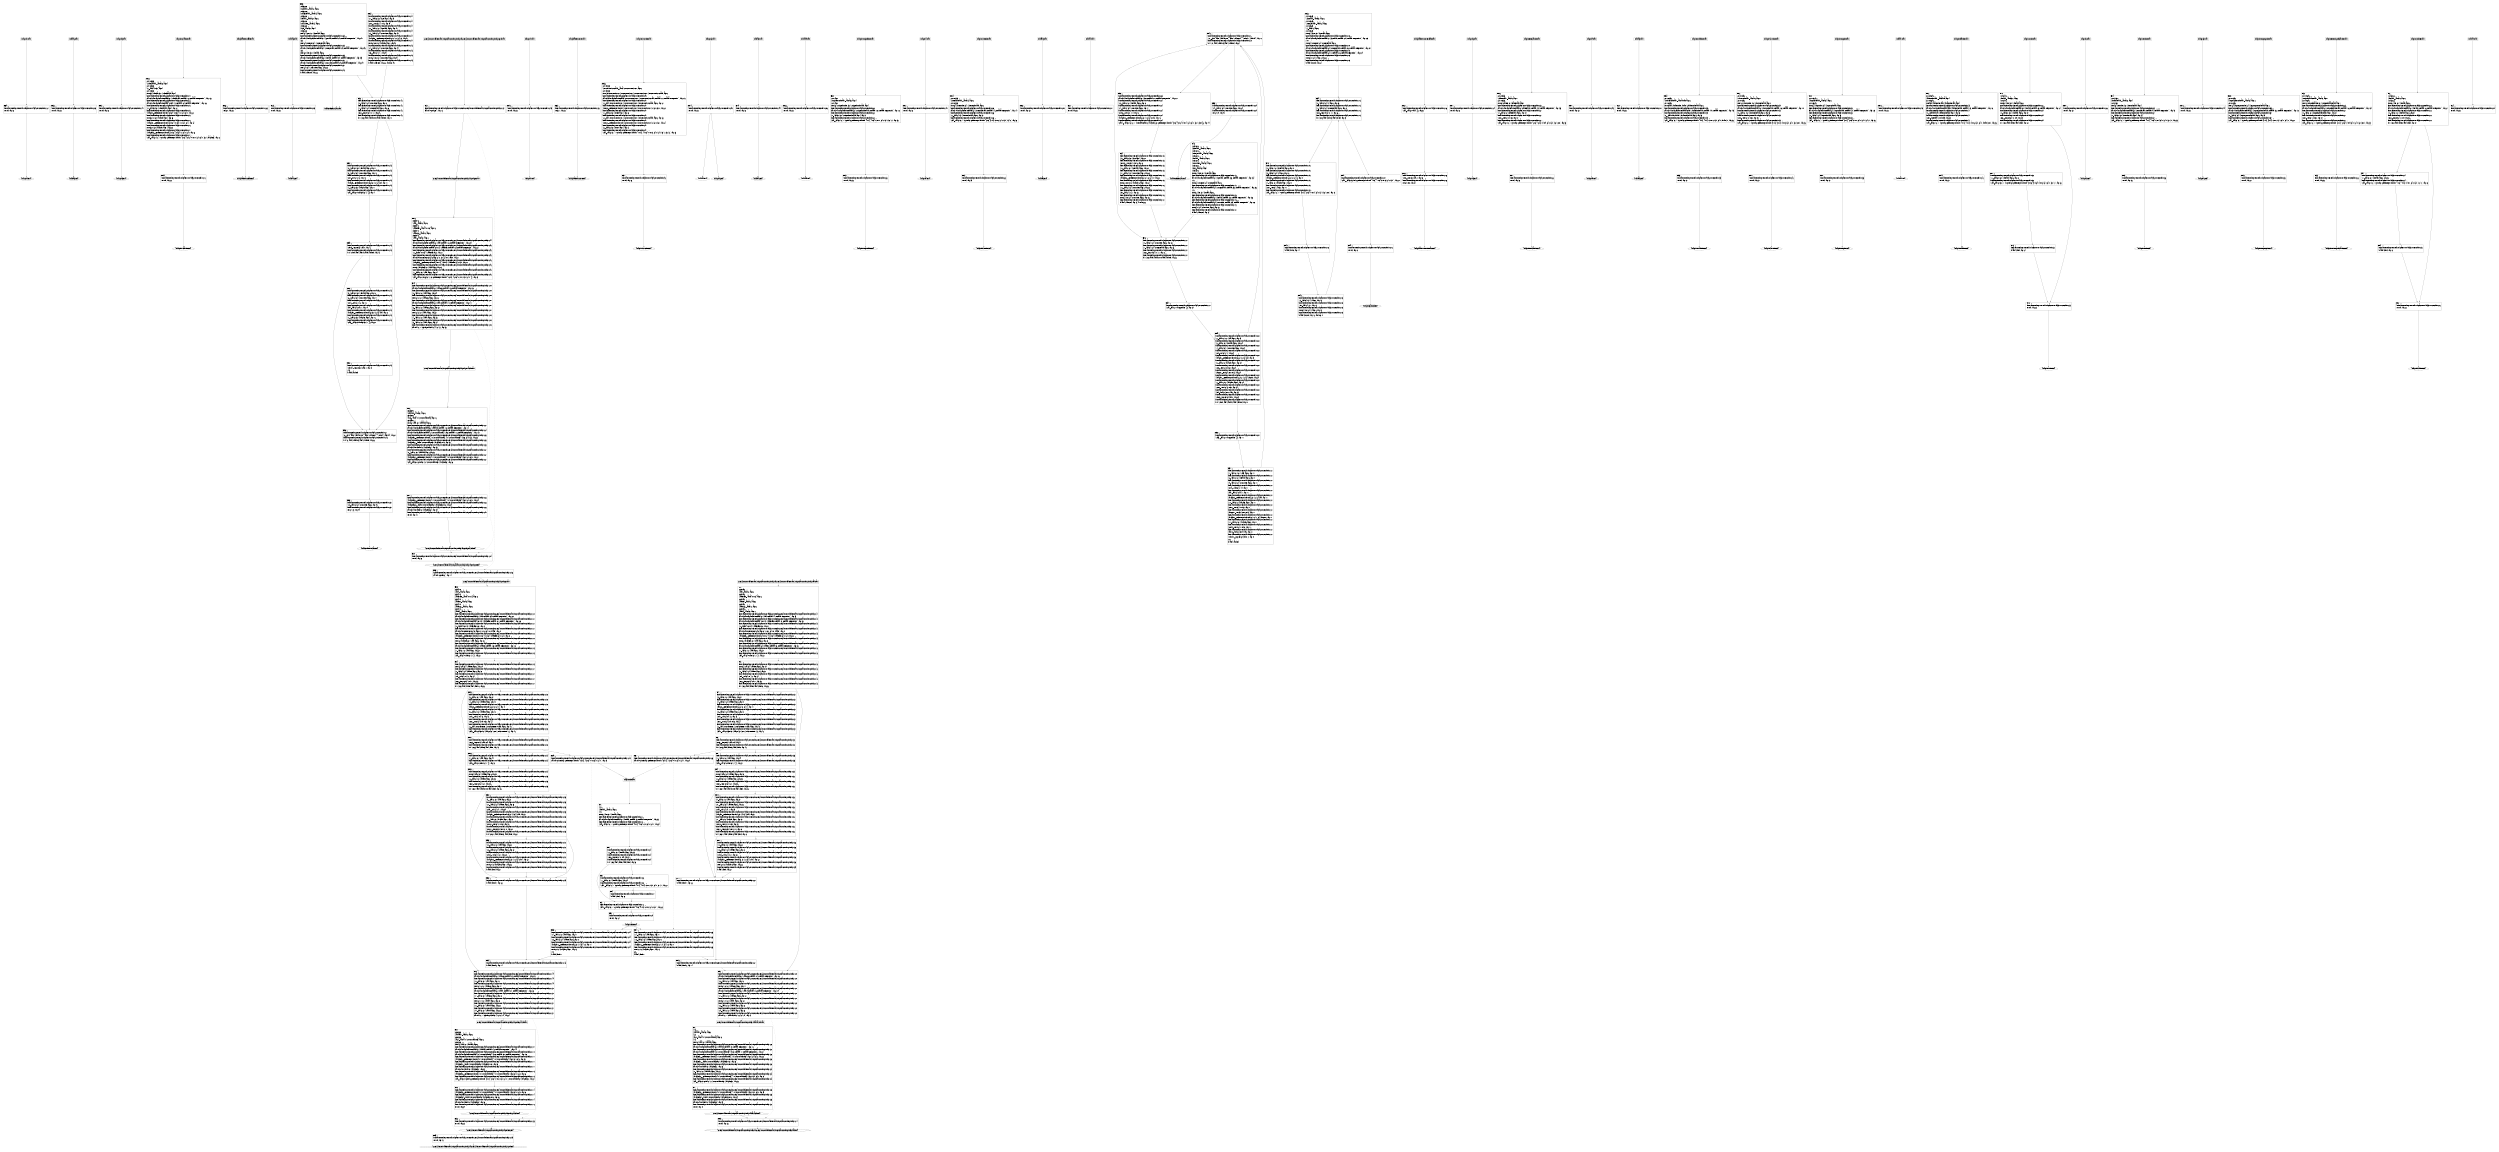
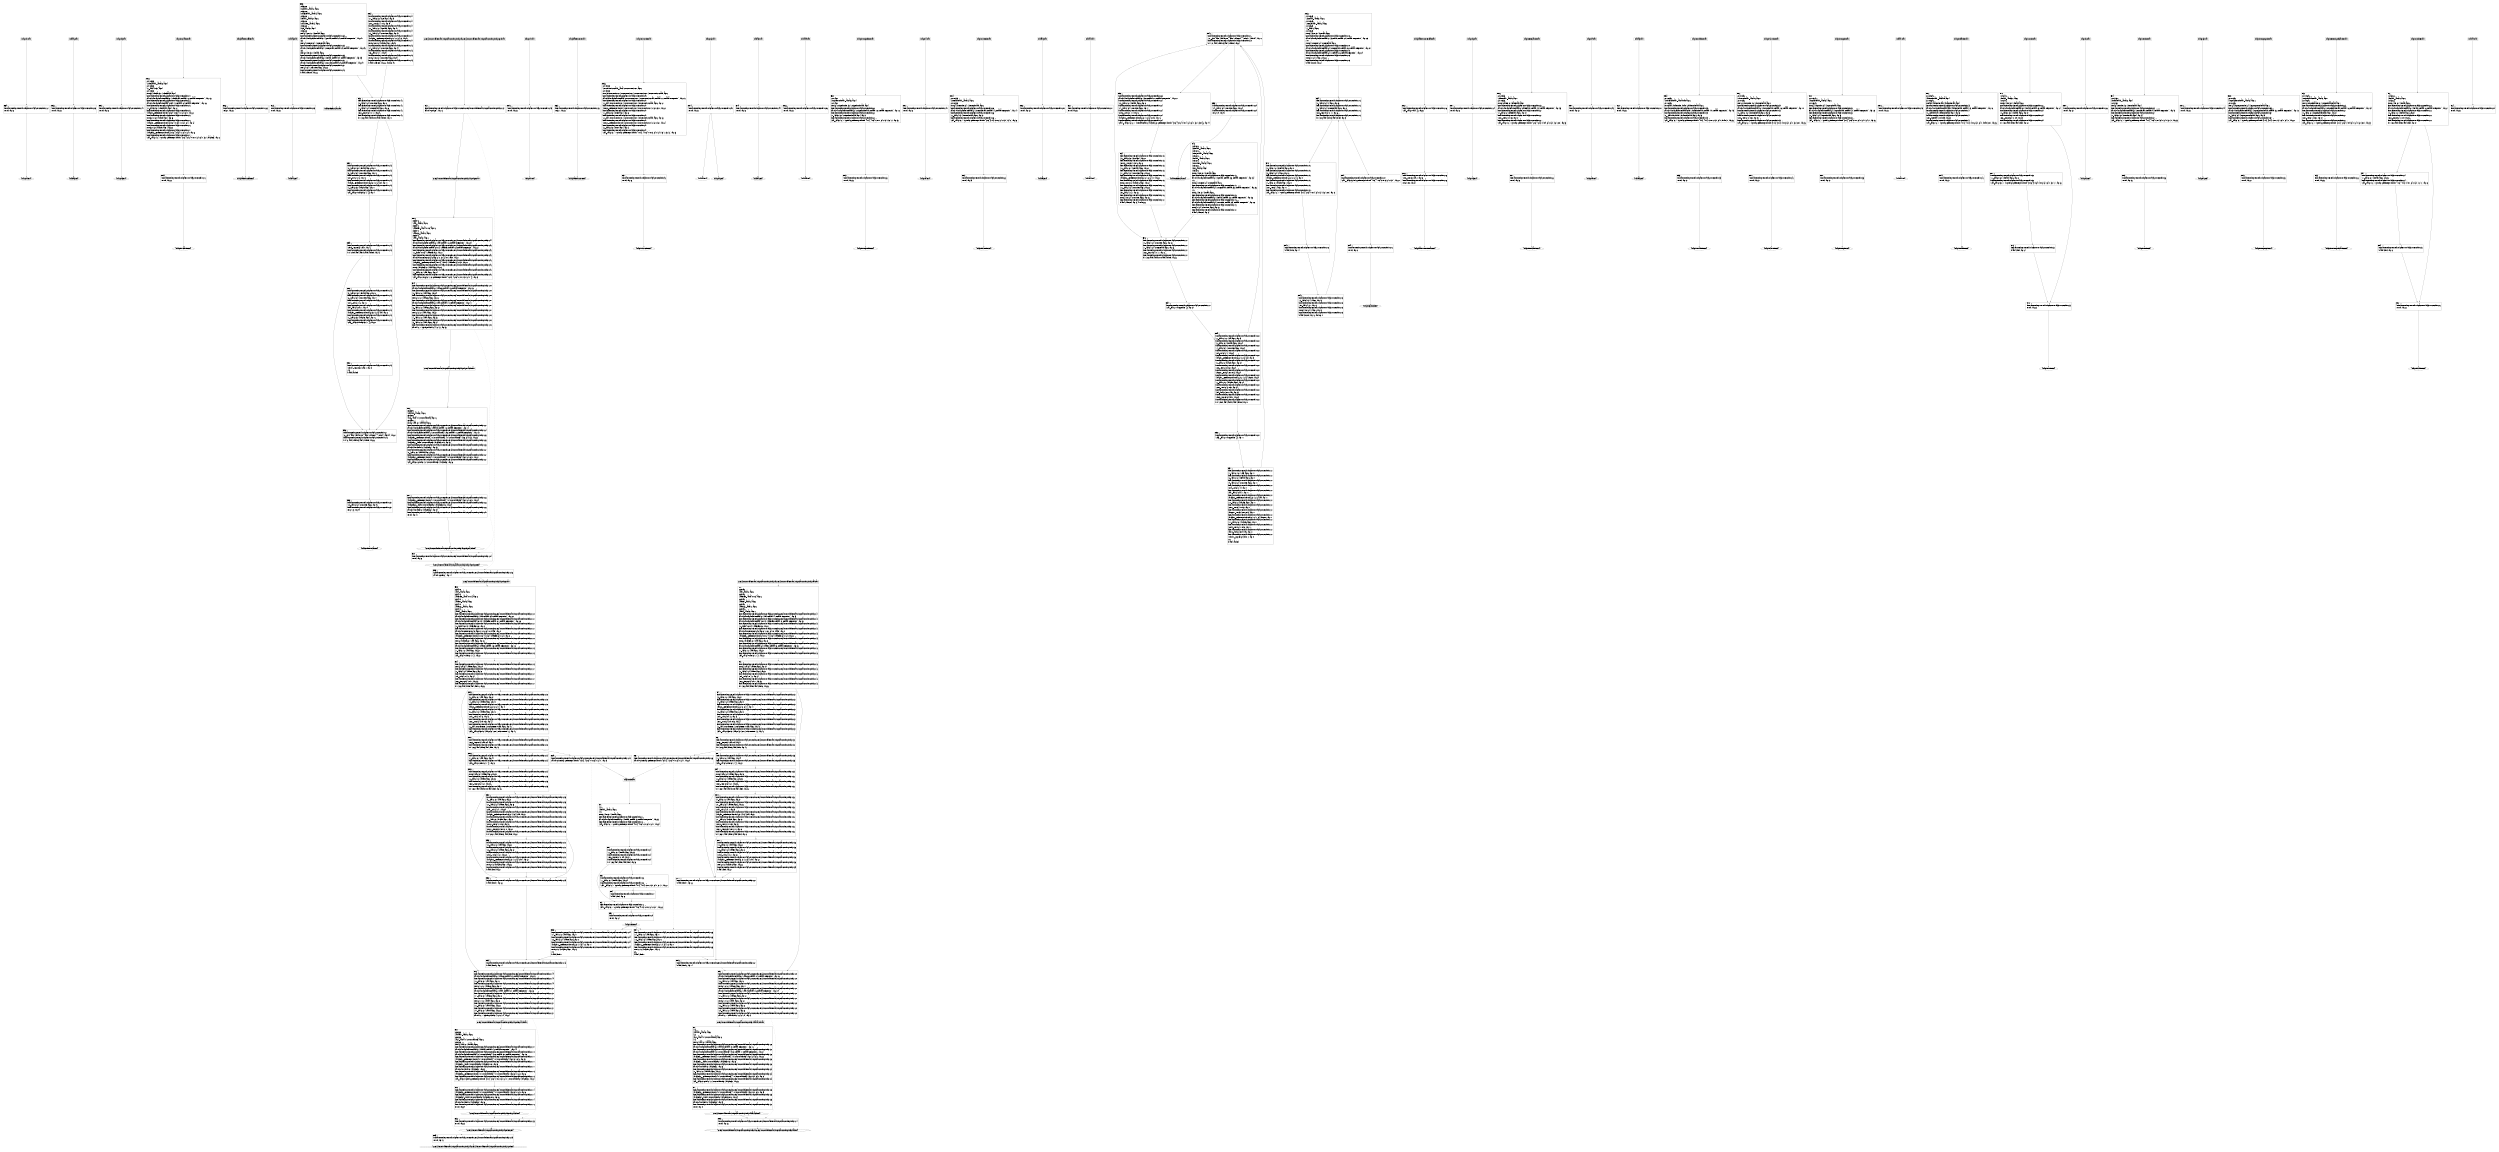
node "{io_ll_bad4_end}": added
node "BB51:": text "%mul4 = while i64 2, %9, !dbg !71" -> "%mul4 = mul i64 2, %9, !dbg !71"
